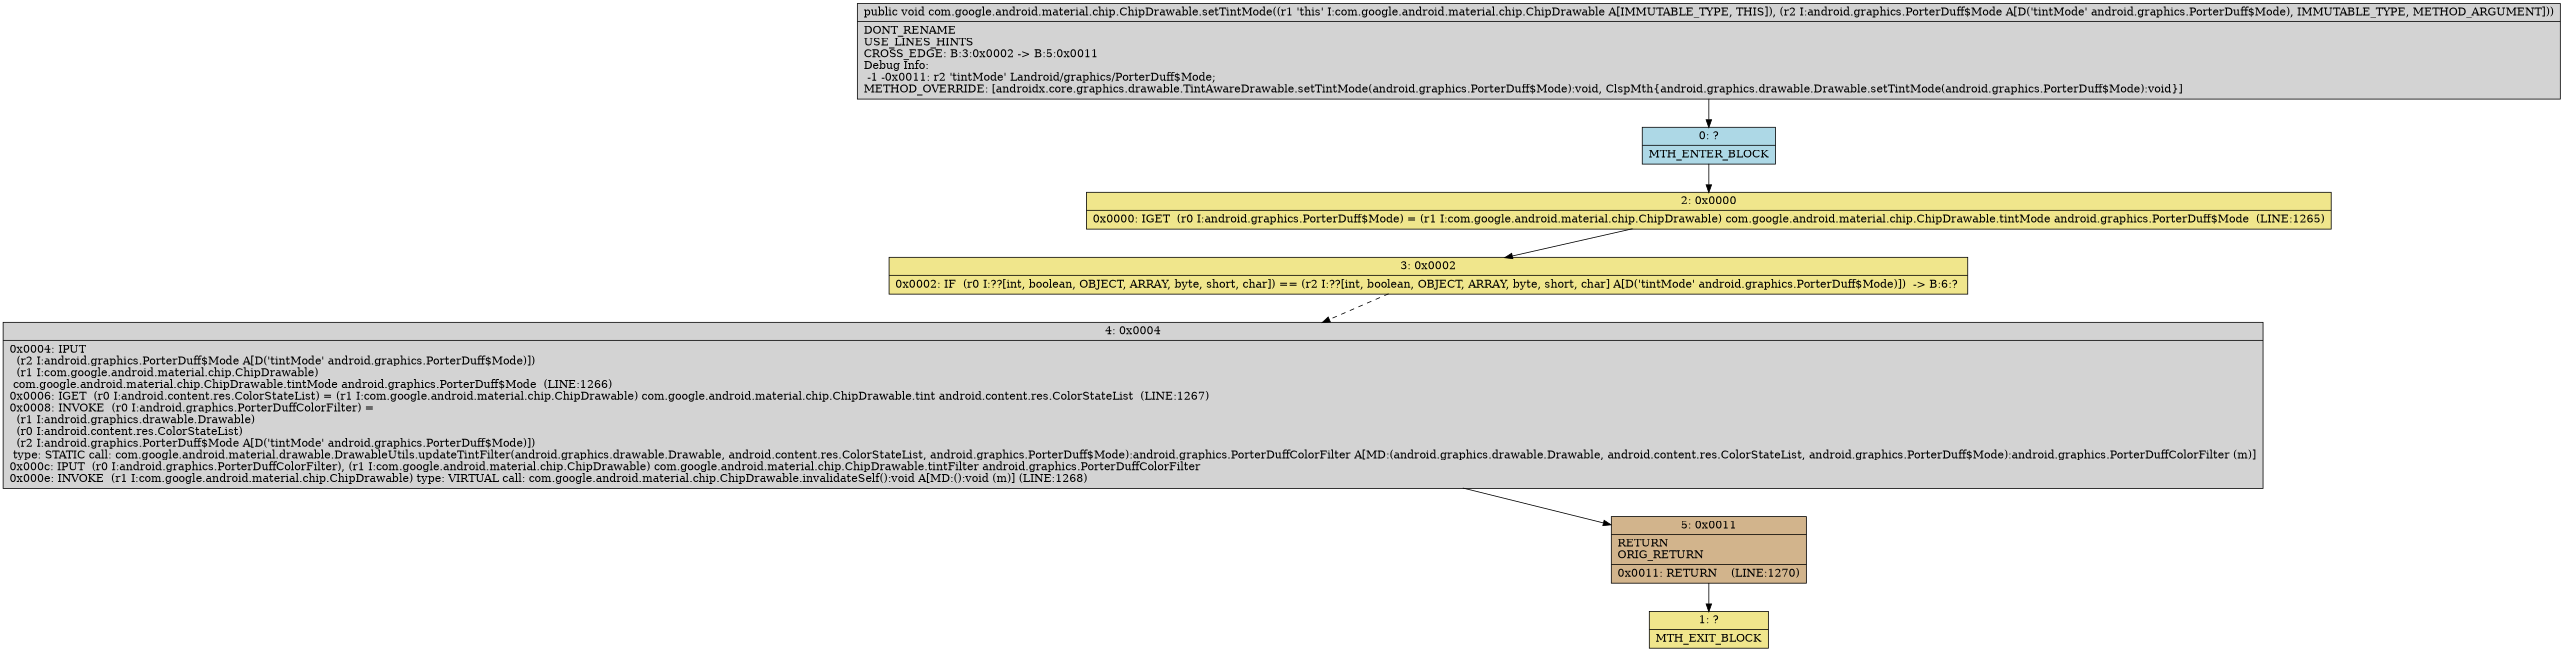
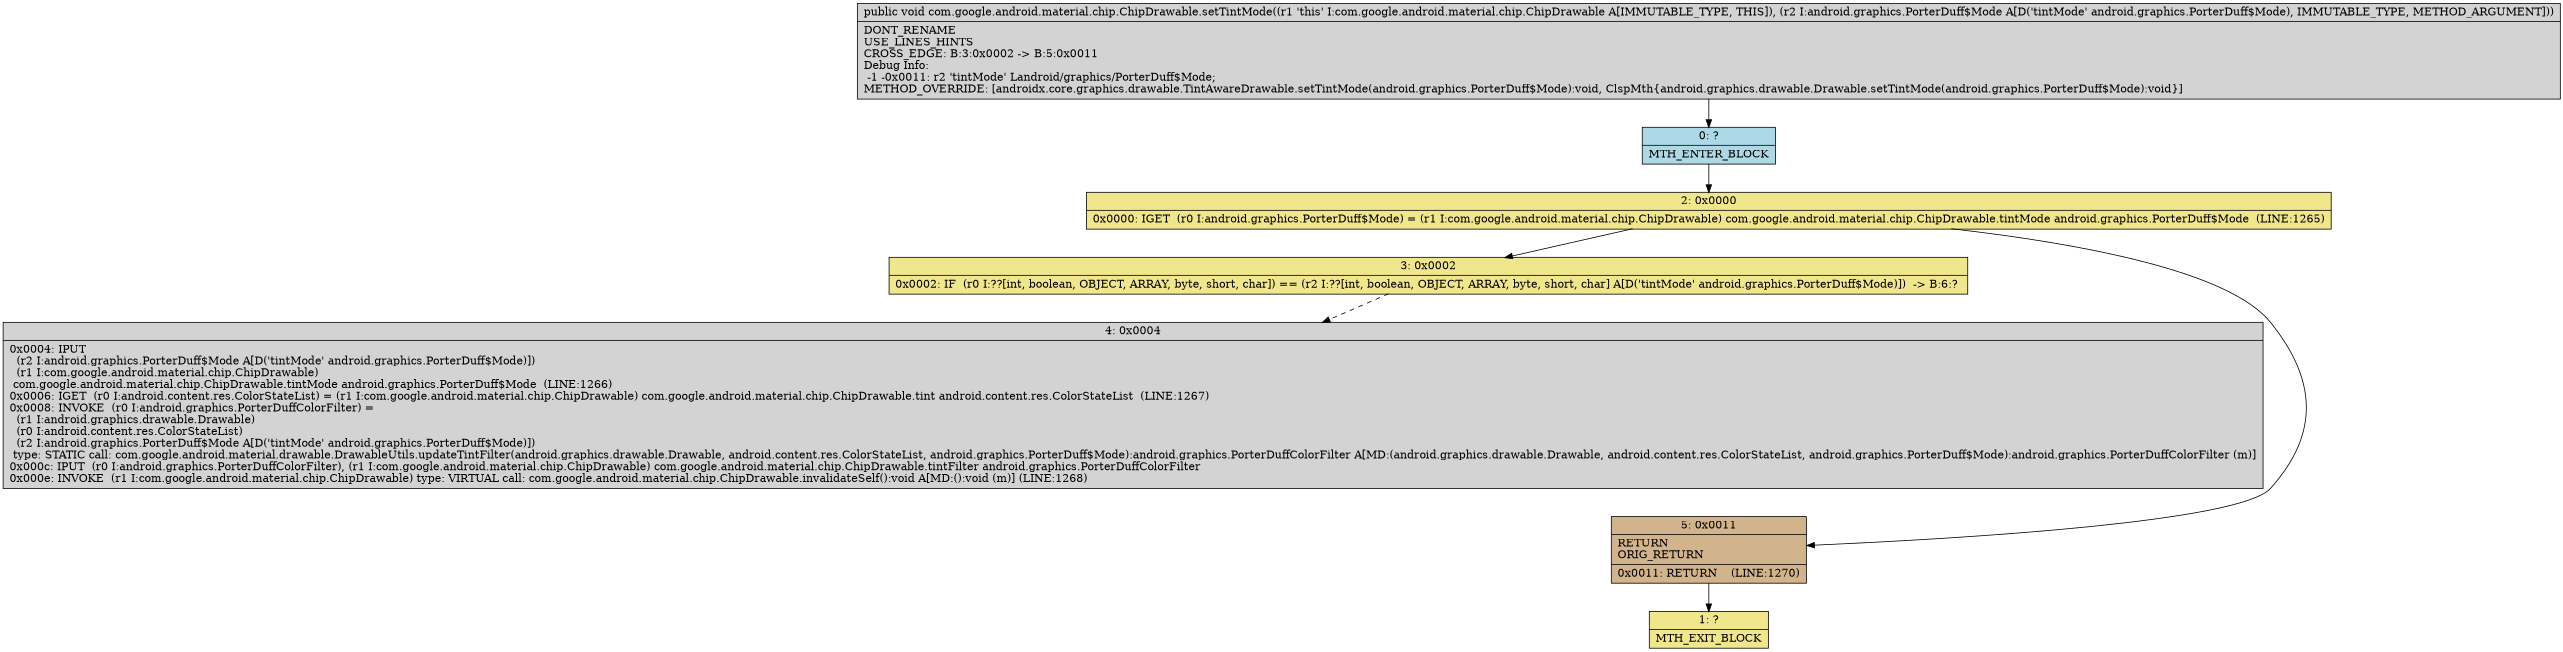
edge "4: 0x0004" -> "5: 0x0011": now "2: 0x0000" -> "5: 0x0011"
